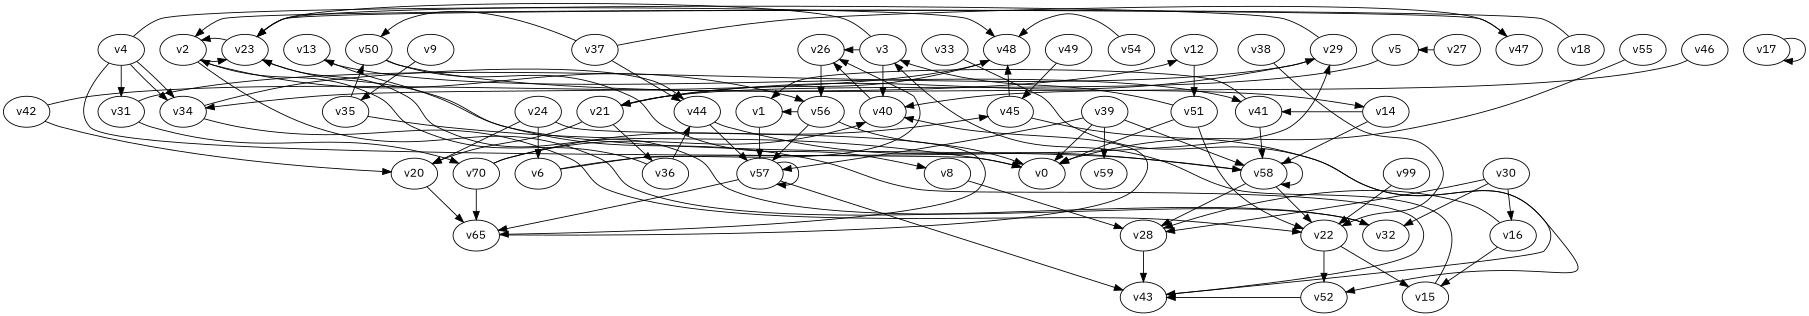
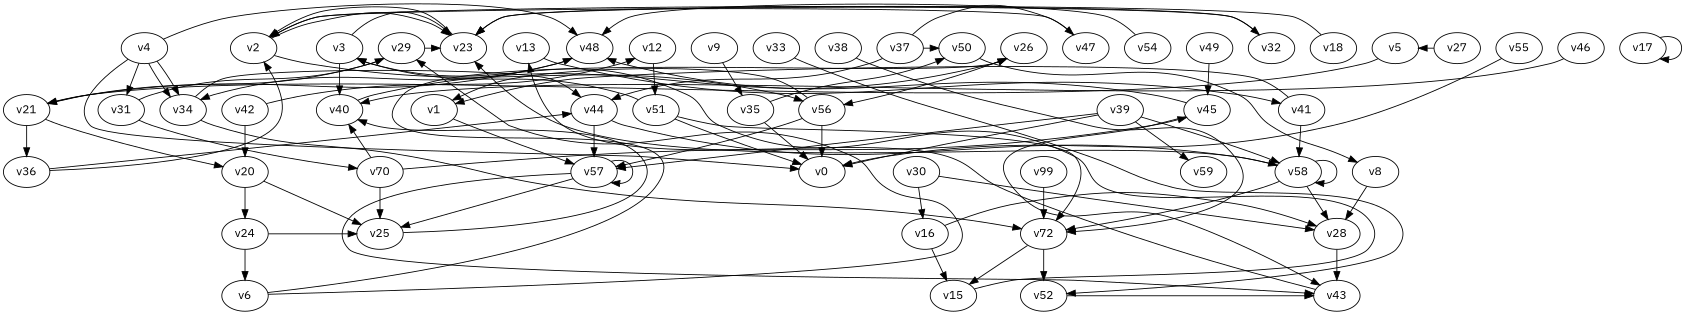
edge "v3" -> "v26": removed
node "v14": removed
edge "v24" -> "v20": reversed
edge "v30" -> "v32": removed
node "v65": label "v65" -> "v25"
node "v22": label "v22" -> "v72"
